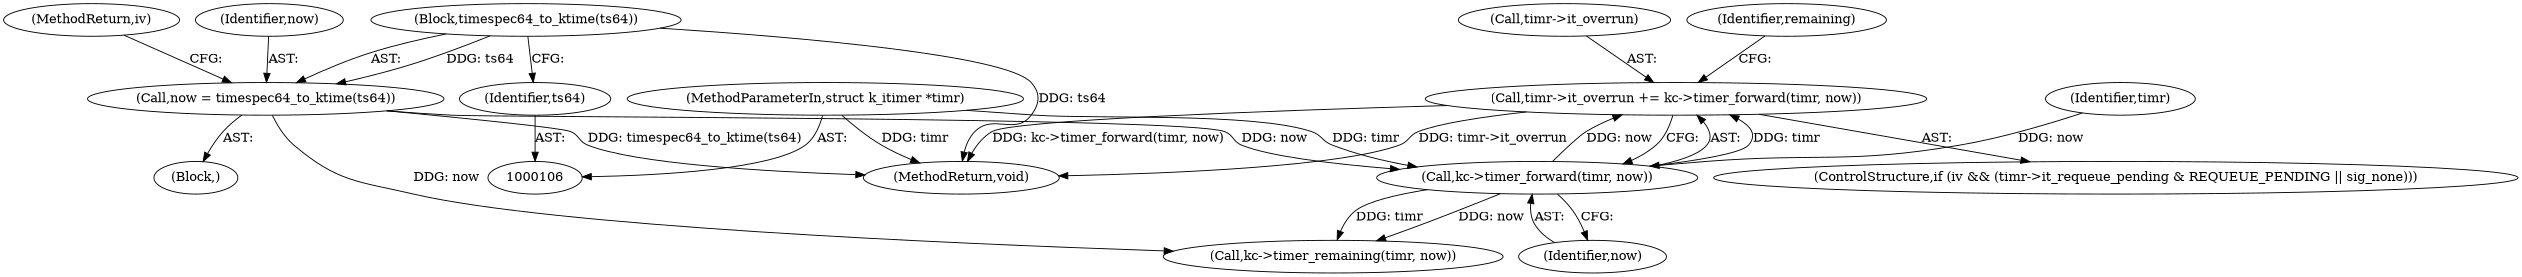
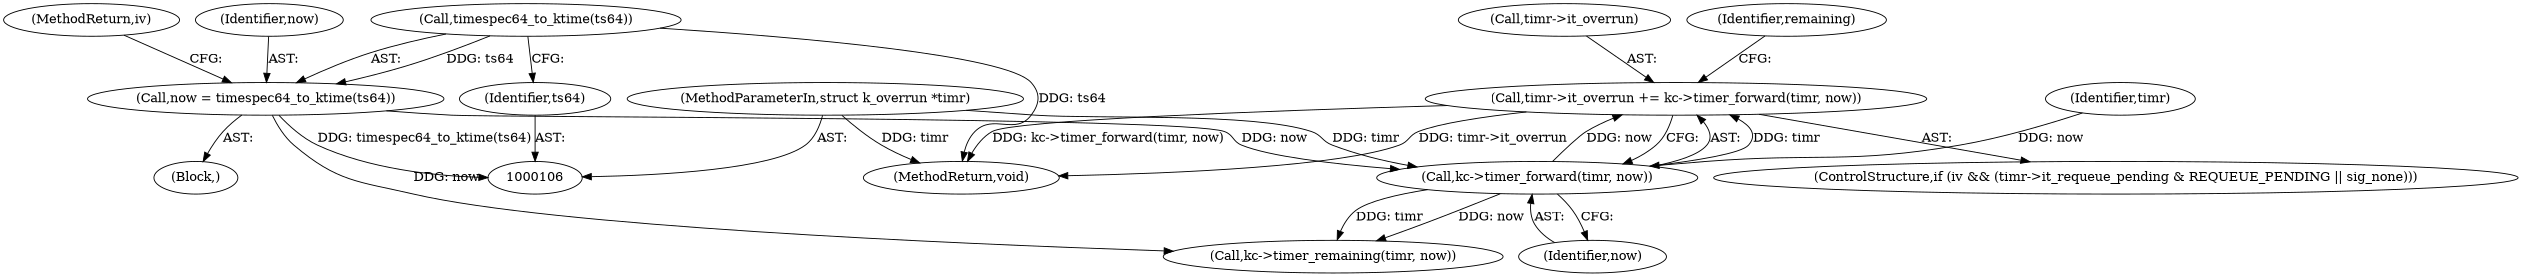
node "(Block,timespec64_to_ktime(ts64))": label "(Block,timespec64_to_ktime(ts64))" -> "(Call,timespec64_to_ktime(ts64))"
node "(MethodParameterIn,struct k_itimer *timr)": label "(MethodParameterIn,struct k_itimer *timr)" -> "(MethodParameterIn,struct k_overrun *timr)"
edge "(Call,now = timespec64_to_ktime(ts64))" -> "(MethodReturn,void)": now "(Call,now = timespec64_to_ktime(ts64))" -> "1000106"
